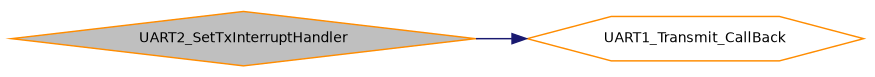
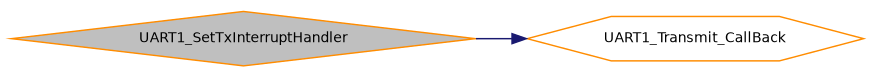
node "UART2_SetTxInterruptHandler": label "UART2_SetTxInterruptHandler" -> "UART1_SetTxInterruptHandler"
